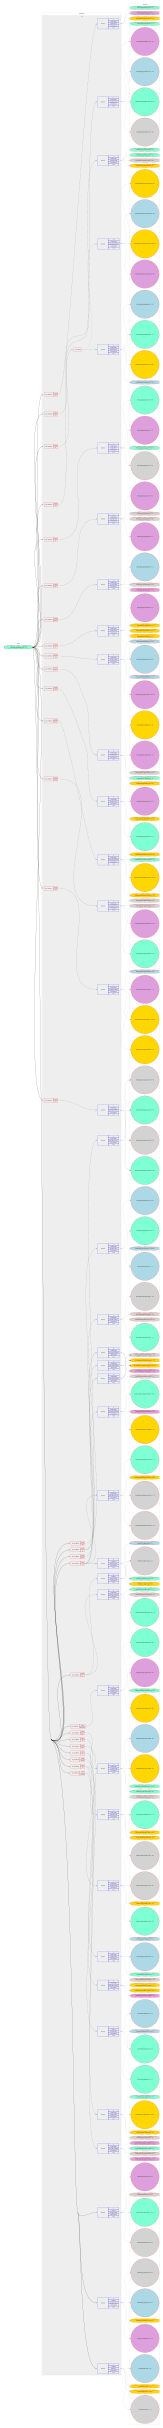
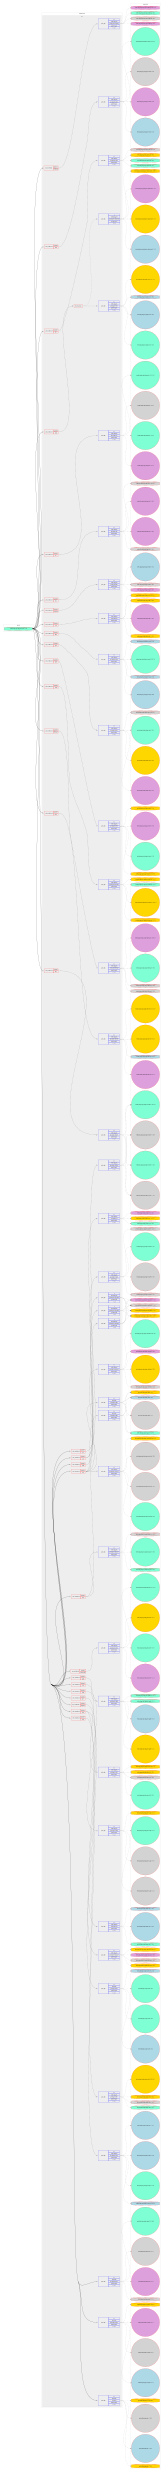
node "media-plugins/gst-plugins-oss-1.10.5": removed
node "media-plugins/gst-plugins-cdparanoia-0.10.36-r1": shape circle -> cylinder
node "media-plugins/gst-plugins-dv-0.10.31-r1": shape cylinder -> circle
node "media-plugins/gst-plugins-soup-0.10.31-r2": fillcolor plum -> aquamarine
node "media-plugins/gst-plugins-jack-1.10.3": shape cylinder -> circle
node "media-plugins/gst-plugins-pulse-0.10.31-r2": shape cylinder -> circle
